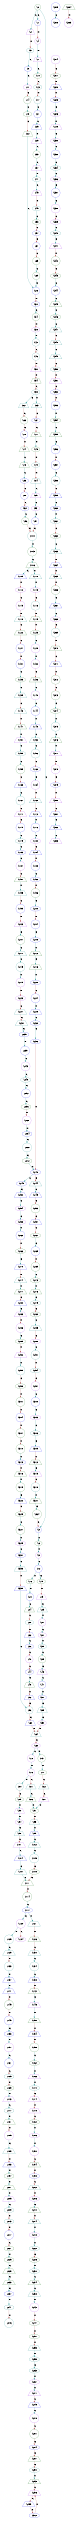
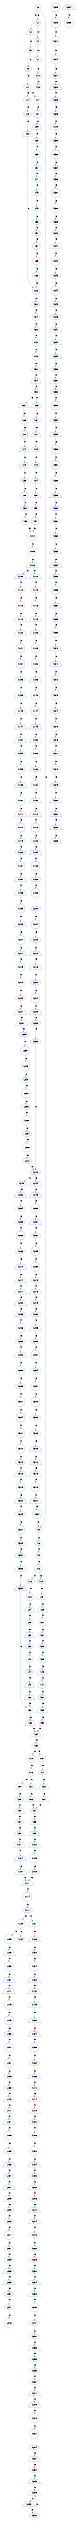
node "S311": added
edge "S13" -> "S17": now "S11" -> "S17"
edge "S196" -> "S200": removed, label "G"
edge "S281" -> "S284": removed, label "G"
